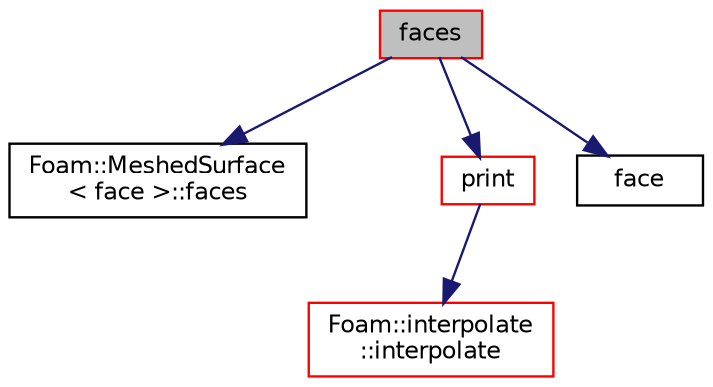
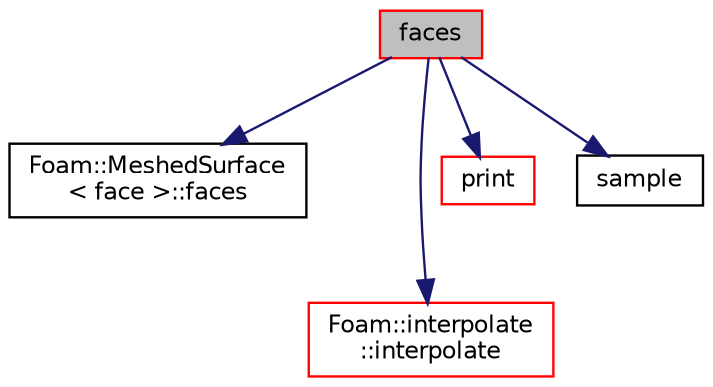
node "face": label "face" -> "sample"
edge "print" -> "Foam::interpolate ::interpolate": now "faces" -> "Foam::interpolate ::interpolate"
